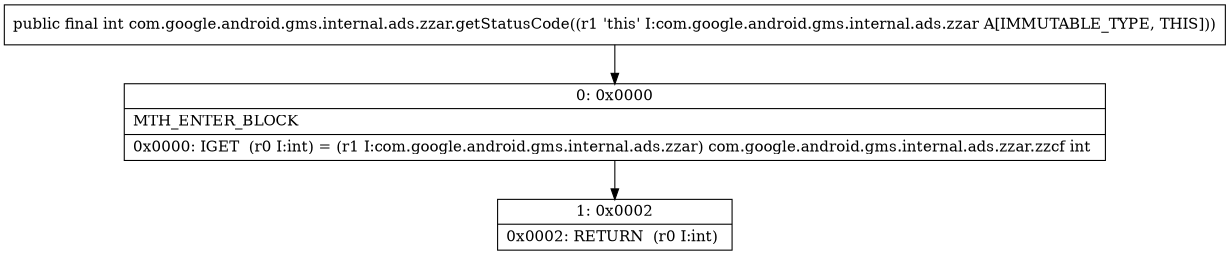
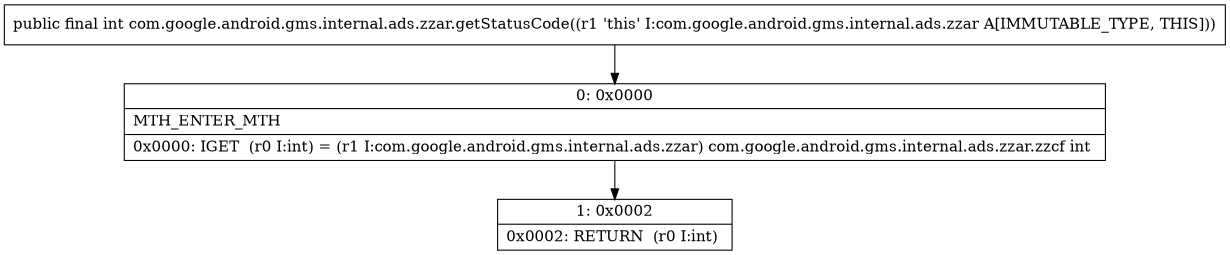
node "0: 0x0000": text "MTH_ENTER_BLOCK" -> "MTH_ENTER_MTH"
